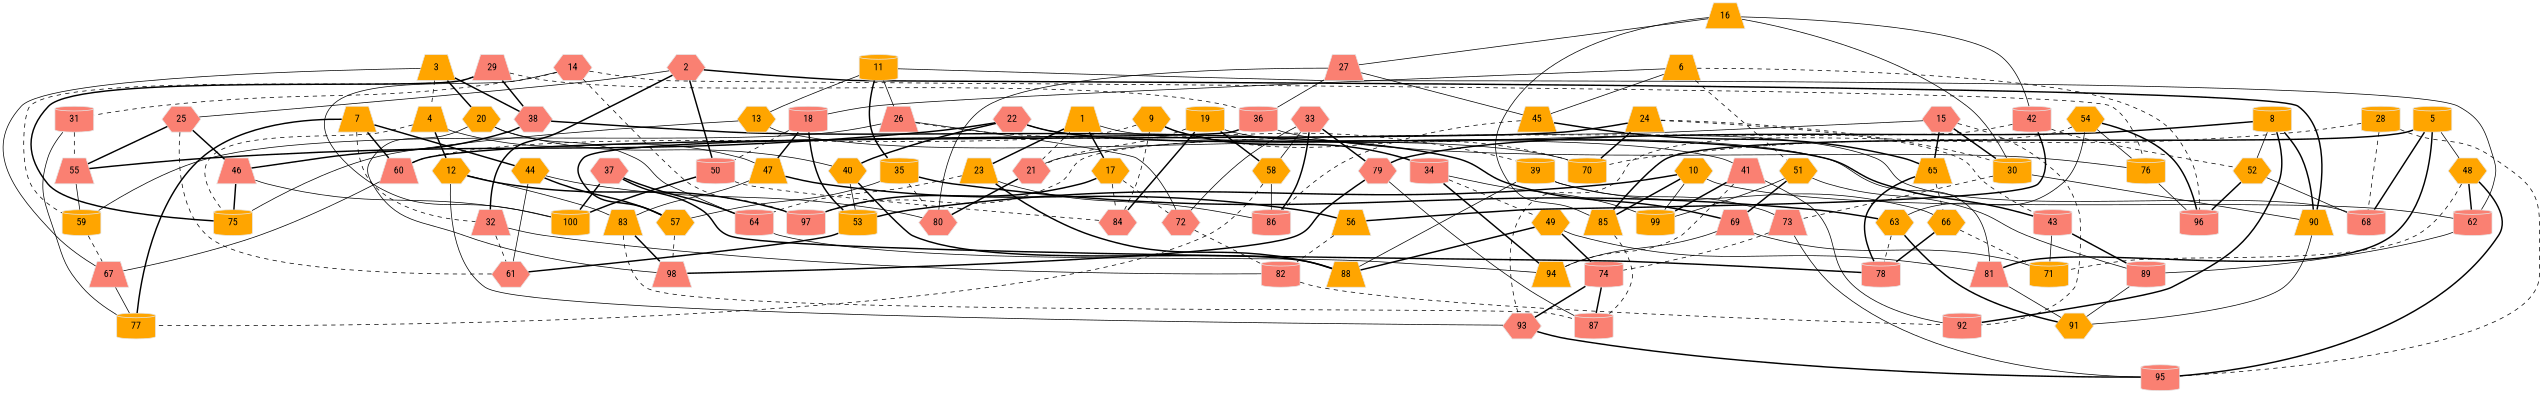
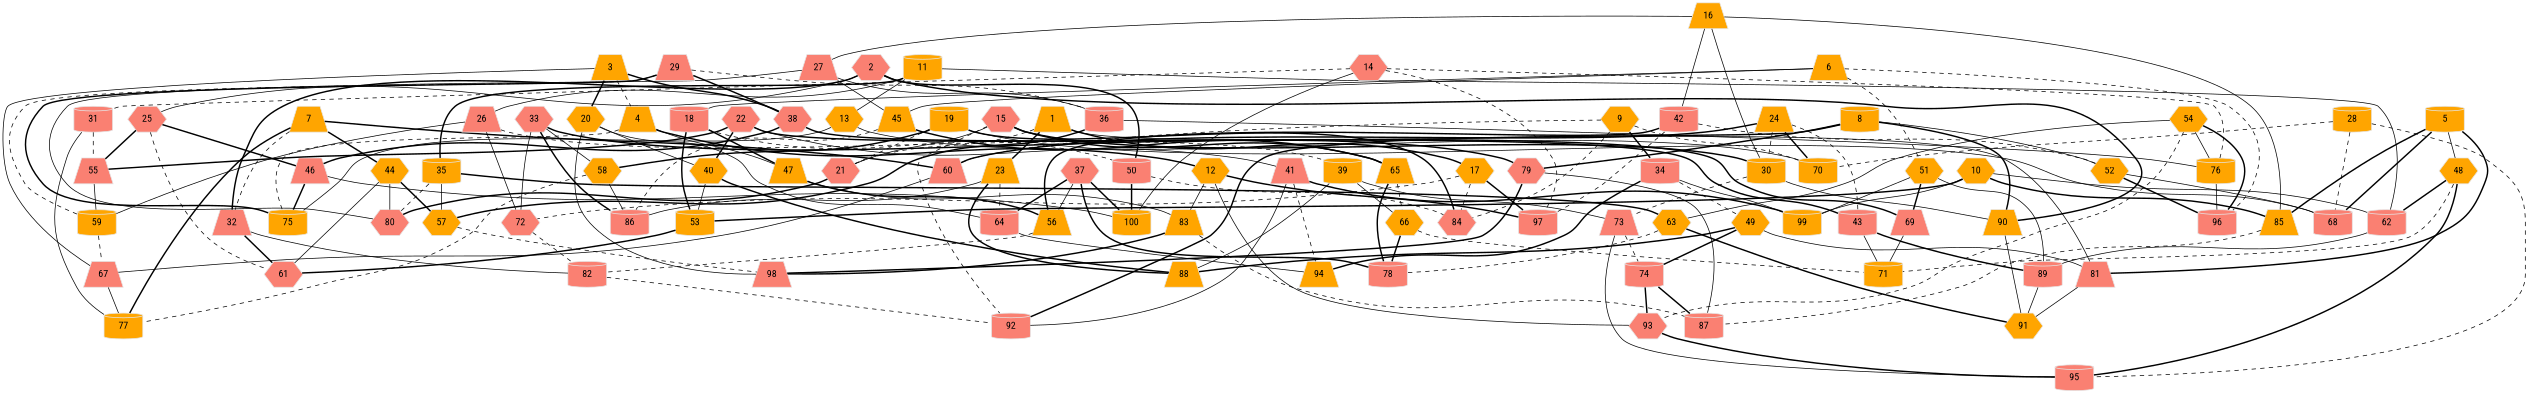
edge "37" -- "56": added
edge "69" -- "94": removed
edge "32" -- "61": style dashed -> bold
